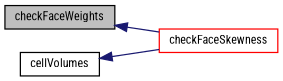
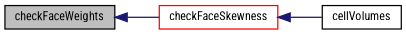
edge "checkFaceSkewness" -> "cellVolumes": reversed
